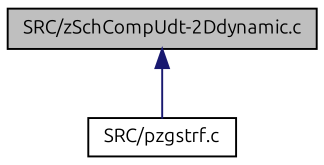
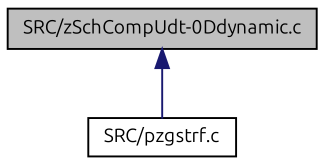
node "SRC/zSchCompUdt-2Ddynamic.c": label "SRC/zSchCompUdt-2Ddynamic.c" -> "SRC/zSchCompUdt-0Ddynamic.c"
